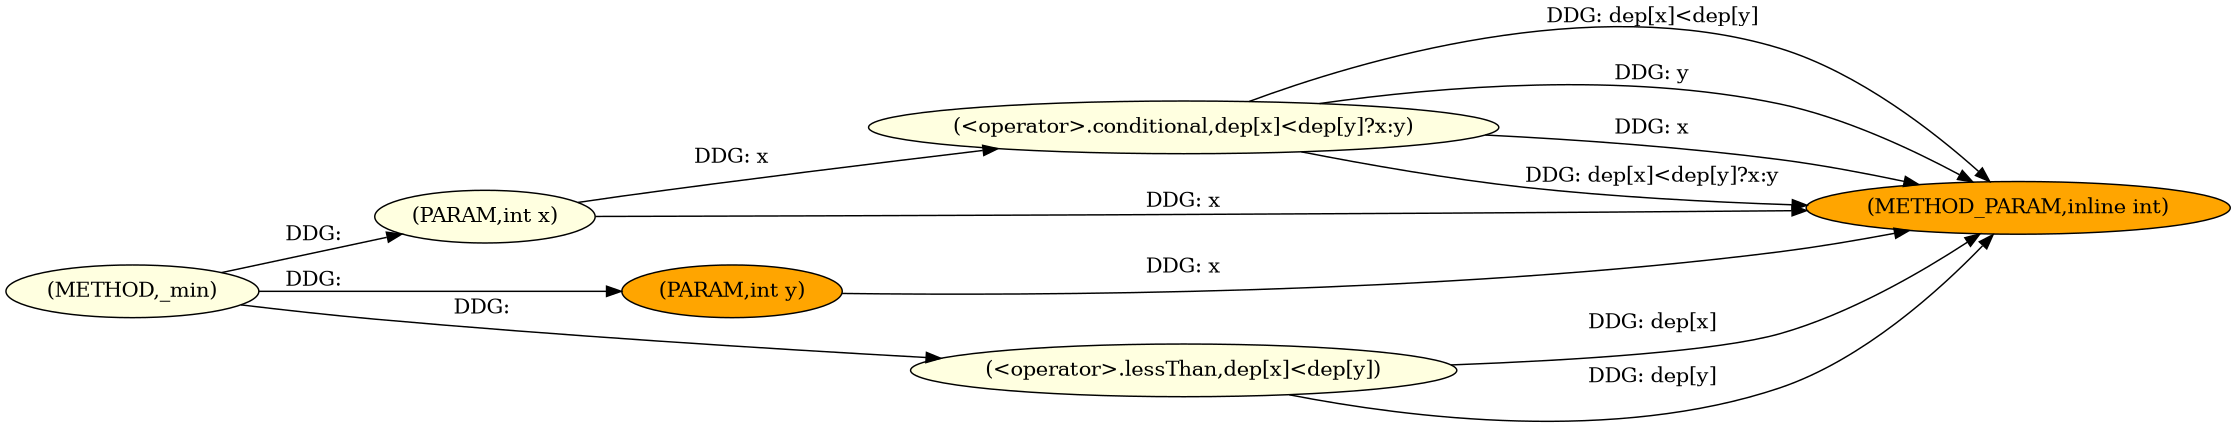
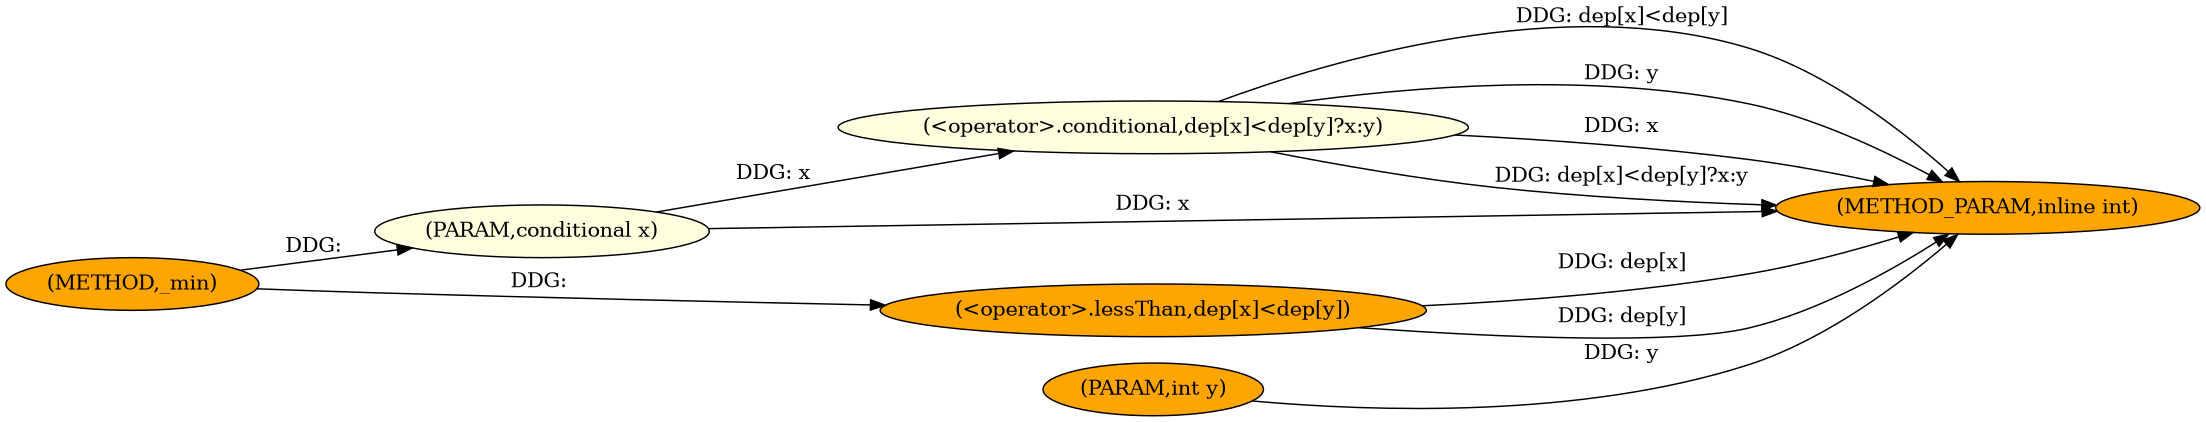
node "(PARAM,int x)": label "(PARAM,int x)" -> "(PARAM,conditional x)"
edge "(PARAM,int y)" -> "(METHOD_PARAM,inline int)": label "DDG: x" -> "DDG: y"
node "(METHOD,_min)": fillcolor lightyellow -> orange
edge "(METHOD,_min)" -> "(PARAM,int y)": removed, label "DDG:"
node "(<operator>.lessThan,dep[x]<dep[y])": fillcolor lightyellow -> orange
